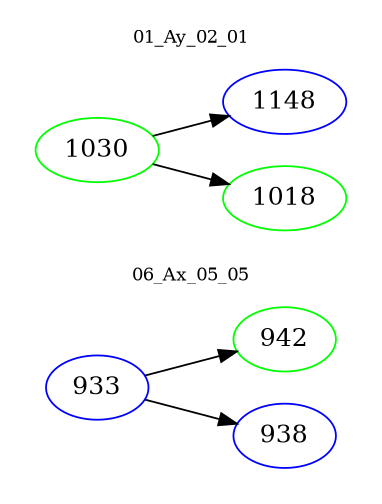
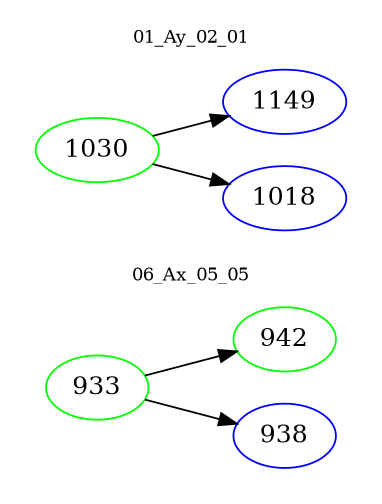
node "1148": label "1148" -> "1149"
node "1018": color green -> blue
node "933": color blue -> green
